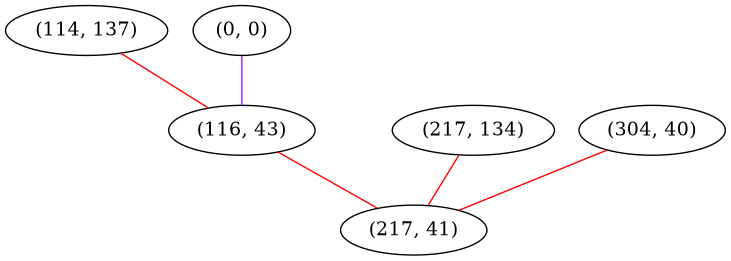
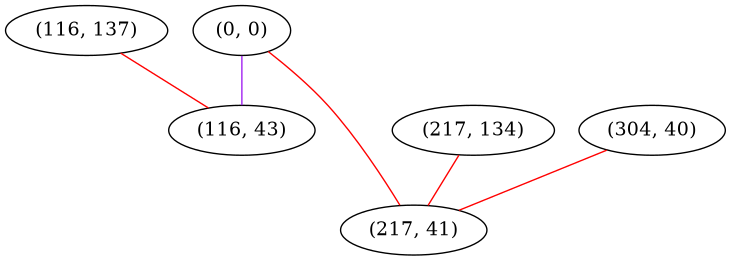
node "(114, 137)": label "(114, 137)" -> "(116, 137)"
edge "(116, 43)" -- "(217, 41)": now "(0, 0)" -- "(217, 41)"
